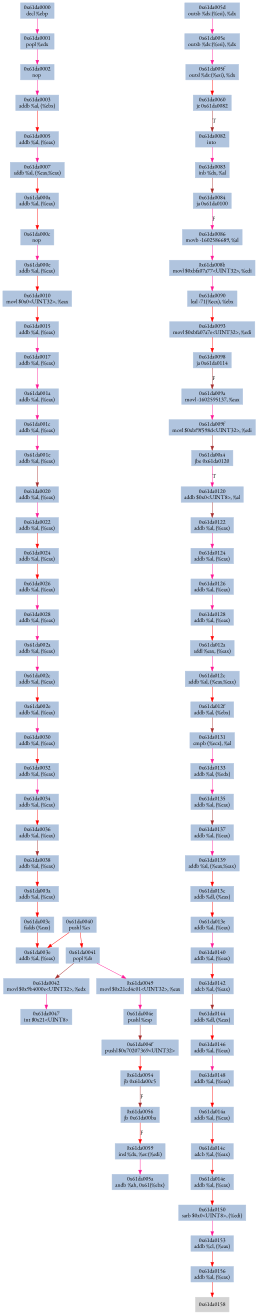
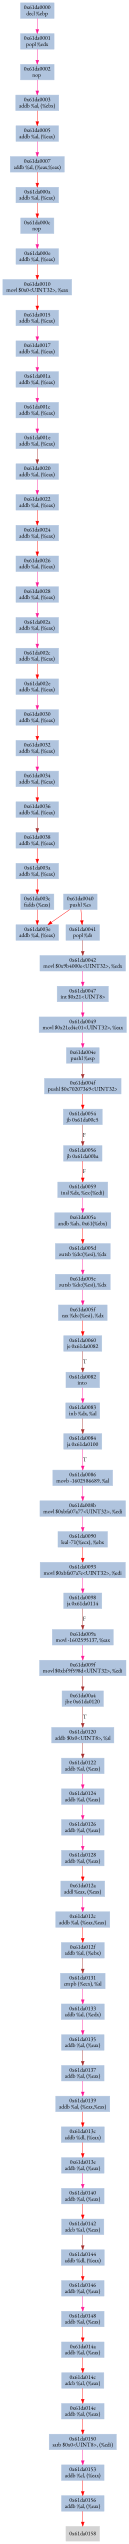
node "0x61da005f outsl %ds:(%esi), %dx": label "0x61da005f outsl %ds:(%esi), %dx" -> "0x61da005f eax %ds:(%esi), %dx"
edge "0x61da0084 ja 0x61da0100" -> "0x61da0086 movb -1602586689, %al": label "F" -> "T"
edge "0x61da0093 movl $0xbfa07a7e<UINT32>, %edi" -> "0x61da0098 ja 0x61da0114": color red -> deeppink
edge "0x61da00a4 jbe 0x61da0120" -> "0x61da0120 addb $0x0<UINT8>, %al": color deeppink -> brown
edge "0x61da0041 popl %ds" -> "0x61da0049 movl $0x21cd4c01<UINT32>, %eax": now "0x61da0047 int $0x21<UINT8>" -> "0x61da0049 movl $0x21cd4c01<UINT32>, %eax"
edge "0x61da005a andb %ah, 0x61(%ebx)" -> "0x61da005d outsb %ds:(%esi), %dx": added
